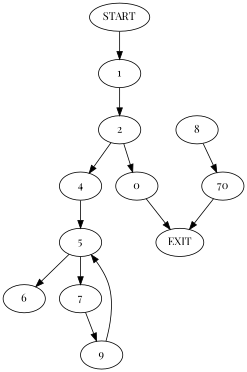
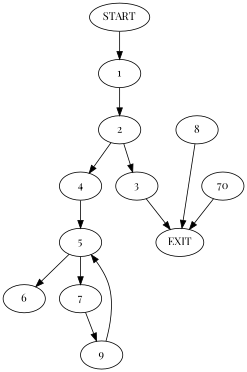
edge "8" -> "70": now "8" -> "EXIT"
node "0": label "0" -> "3"
